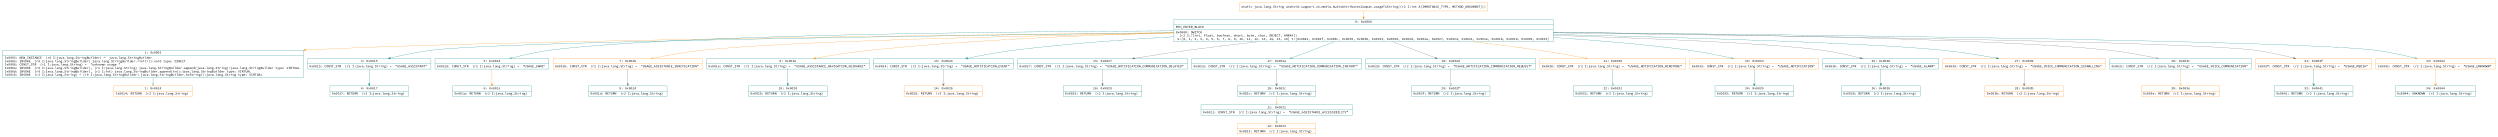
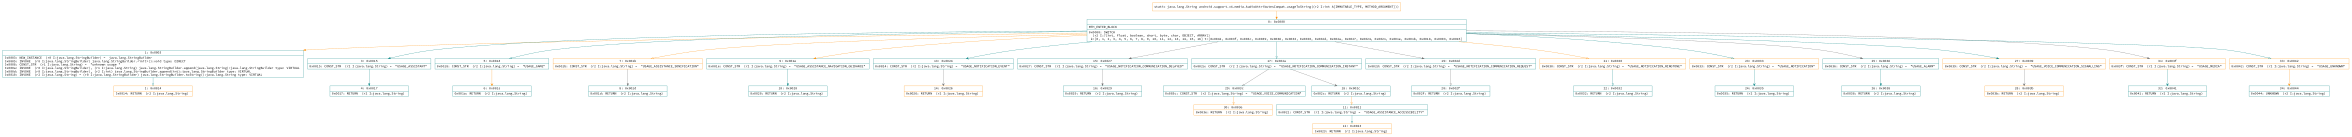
edge "0: 0x0000" -> "29: 0x003c": now "17: 0x002a" -> "29: 0x003c"
